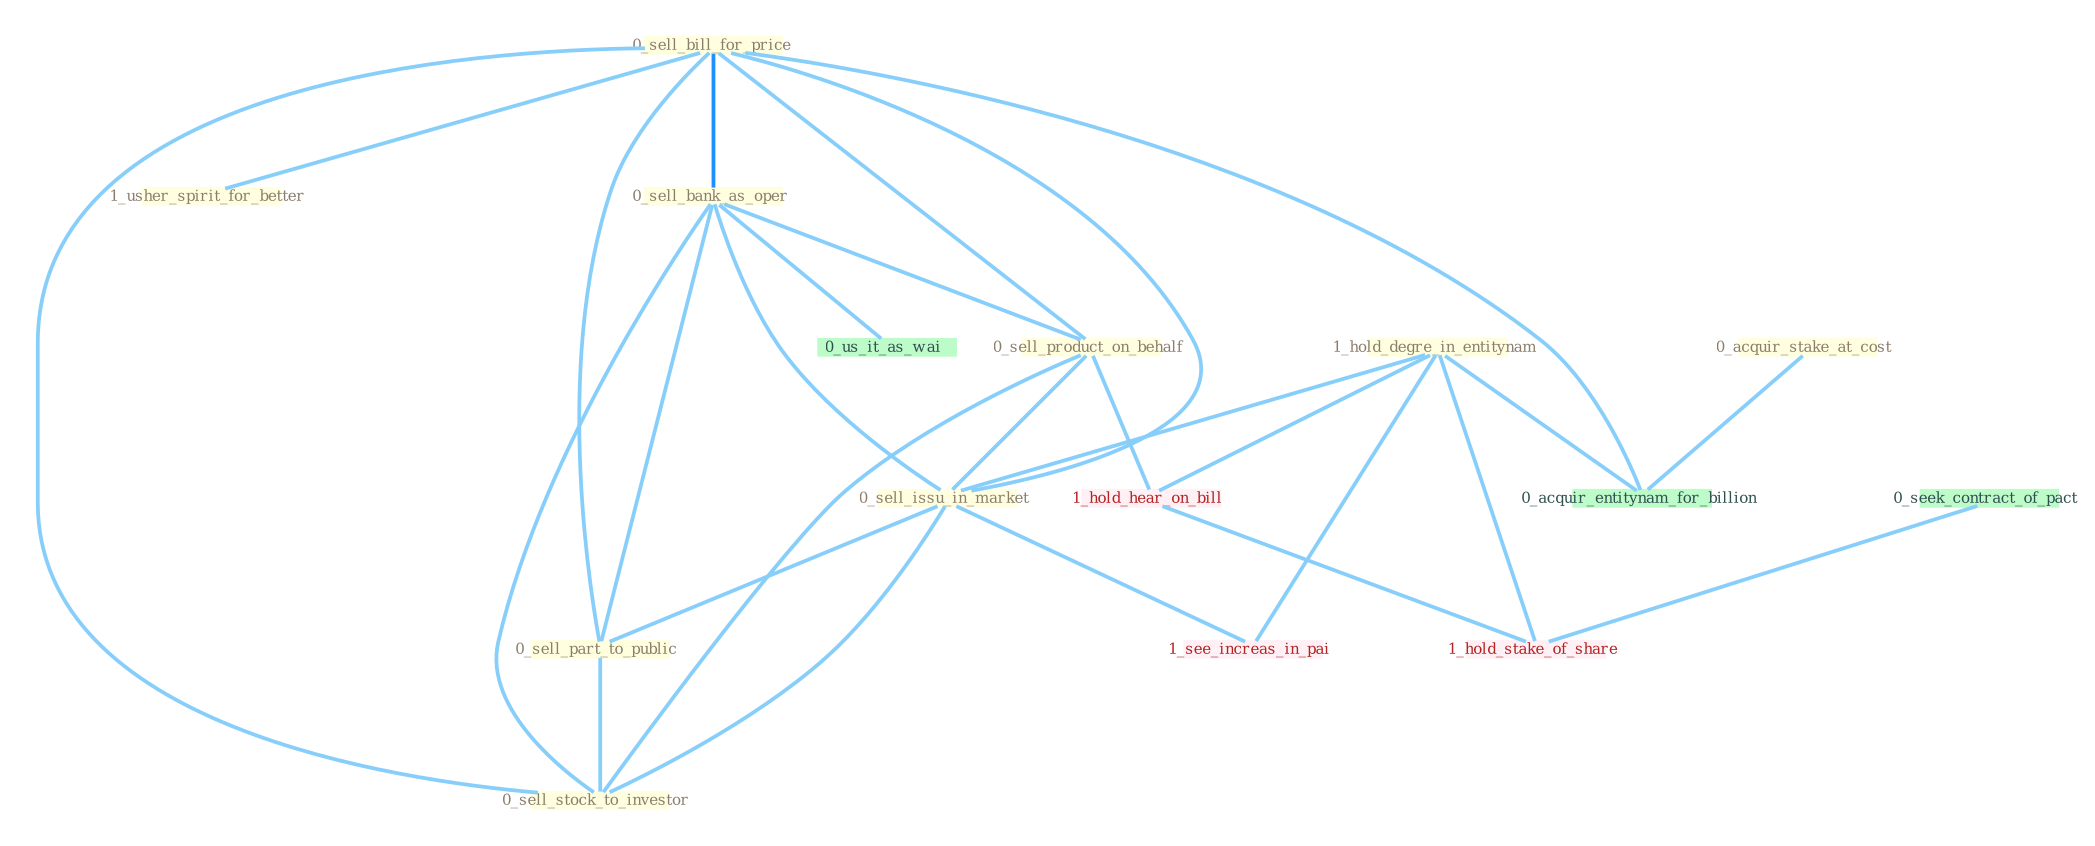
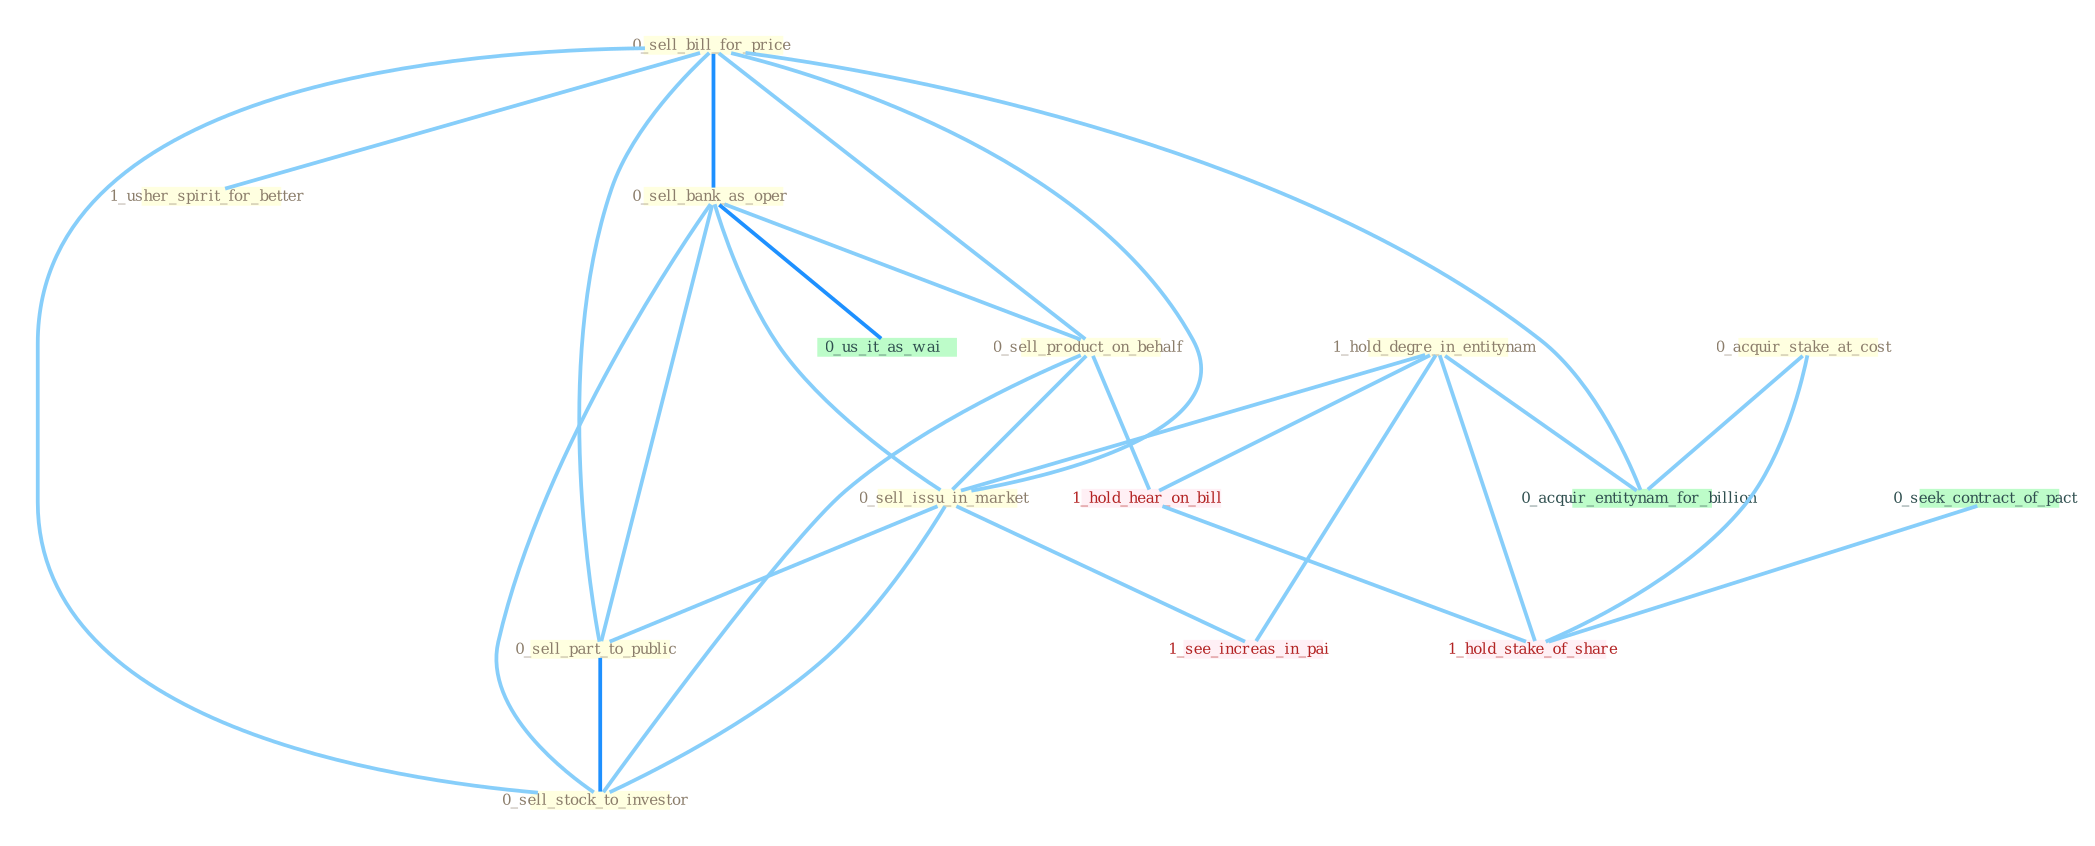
edge "0_sell_bank_as_oper" -- "0_us_it_as_wai": color #87cefa -> #1e90ff
edge "0_acquir_stake_at_cost" -- "1_hold_stake_of_share": added
edge "0_sell_part_to_public" -- "0_sell_stock_to_investor": color #87cefa -> #1e90ff
